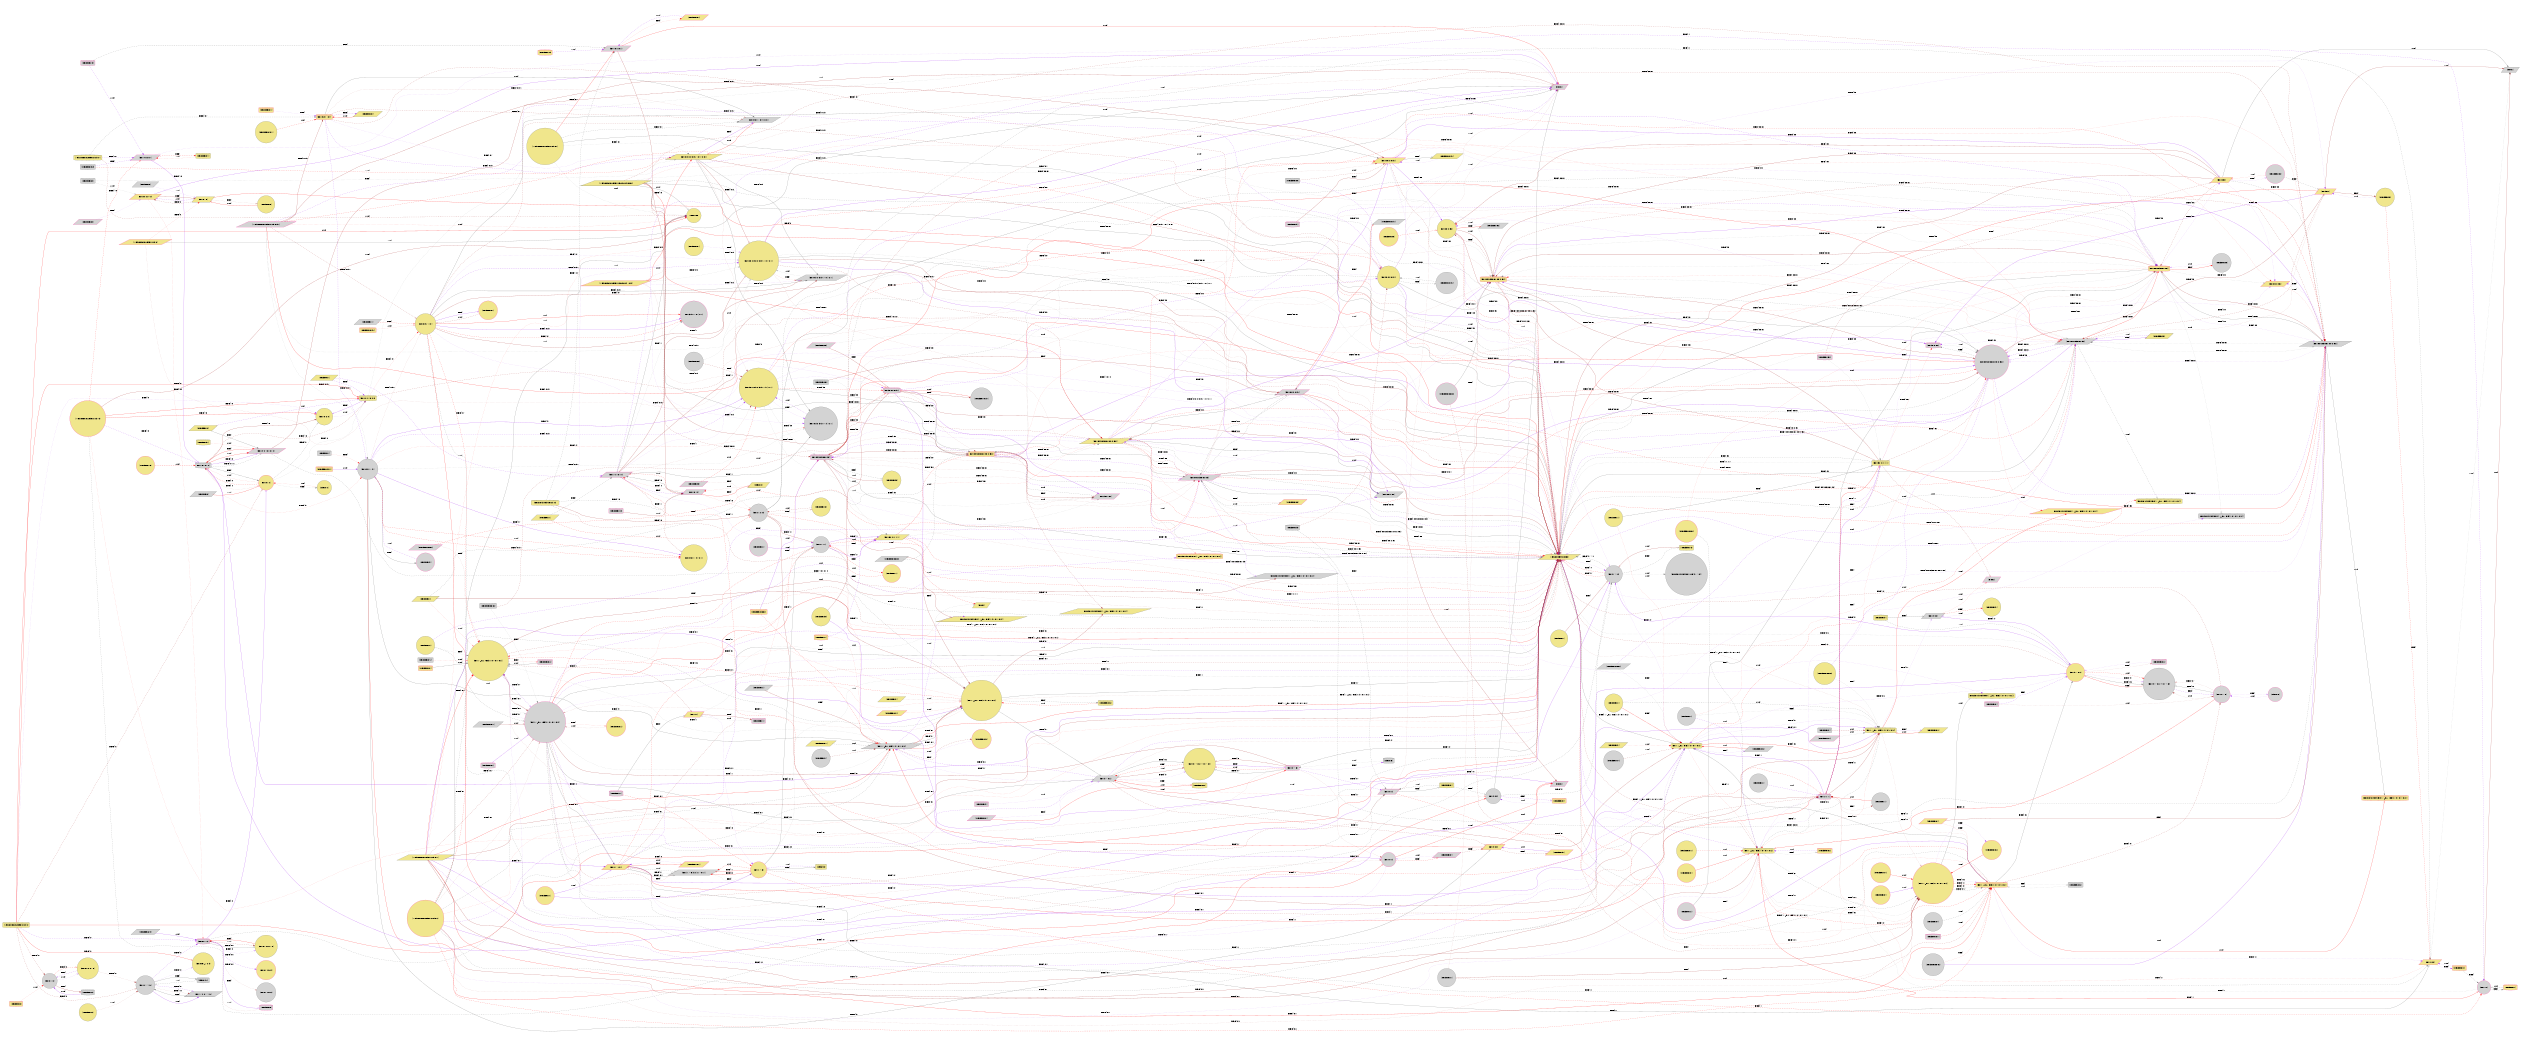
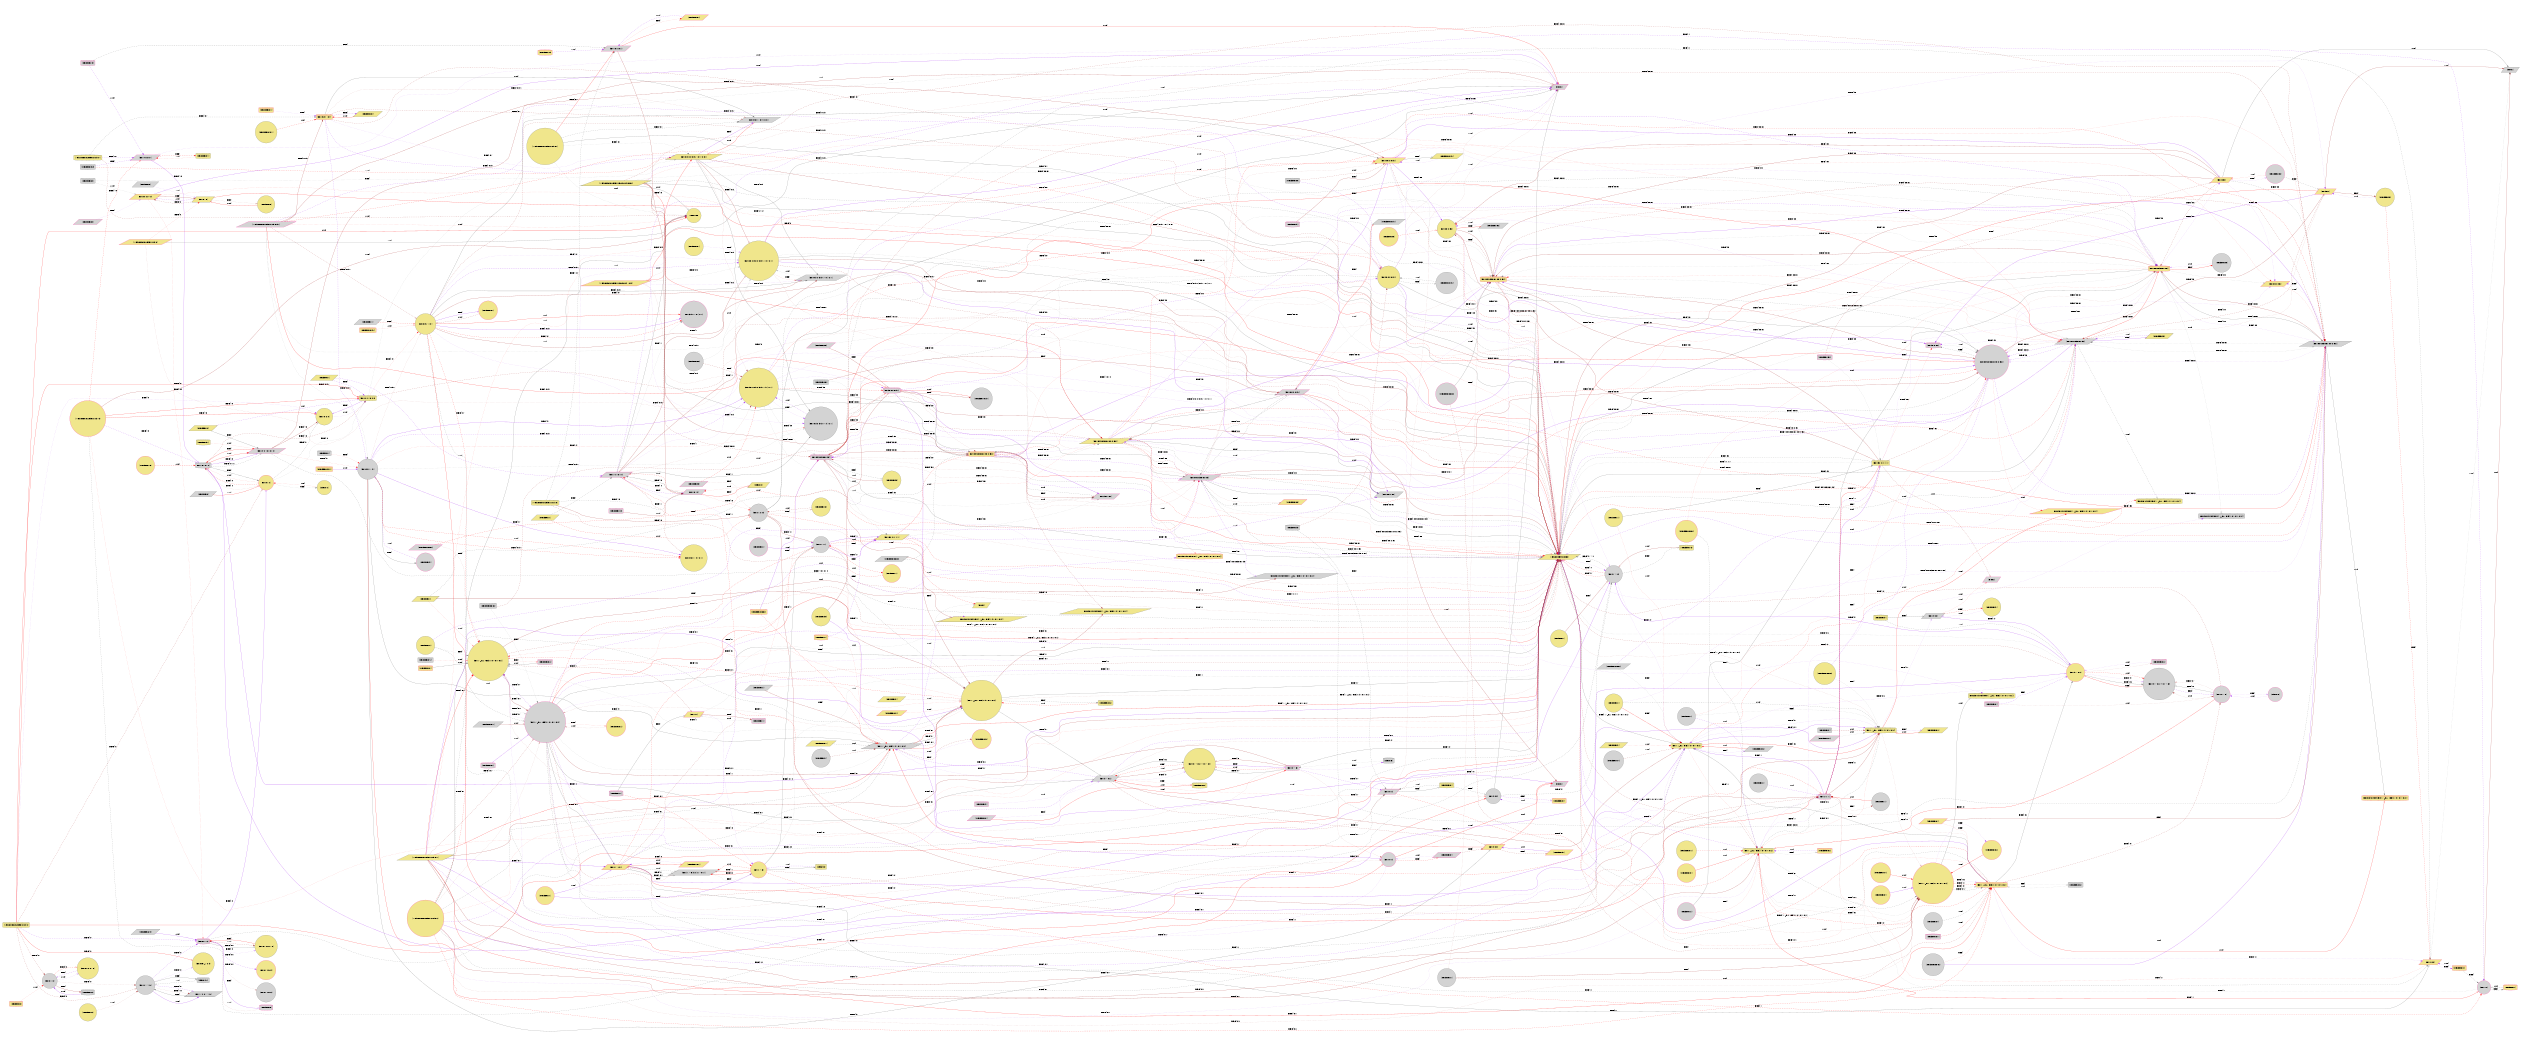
edge "(Call,a2 = a * a)" -> "(MethodReturn,RET)": added, label "DDG: a * a"
edge "(Call,yc - b - 1)" -> "(Call,yc + b)": now "(Call,ty = yc - b - 1)" -> "(Call,yc + b)"
node "(ControlStructure,int xc)": label "(ControlStructure,int xc)" -> "(MethodParameterIn,int xc)"
edge "(Call,yc - b - 1)" -> "(Call,dstw * ty)": now "(Call,ty = yc - b - 1)" -> "(Call,dstw * ty)"
node "(ControlStructure,while (ty < yc))": removed
edge "(Call,b2 = b * b)" -> "(Call,b << 16)": now "(Call,b * b)" -> "(Call,b << 16)"
